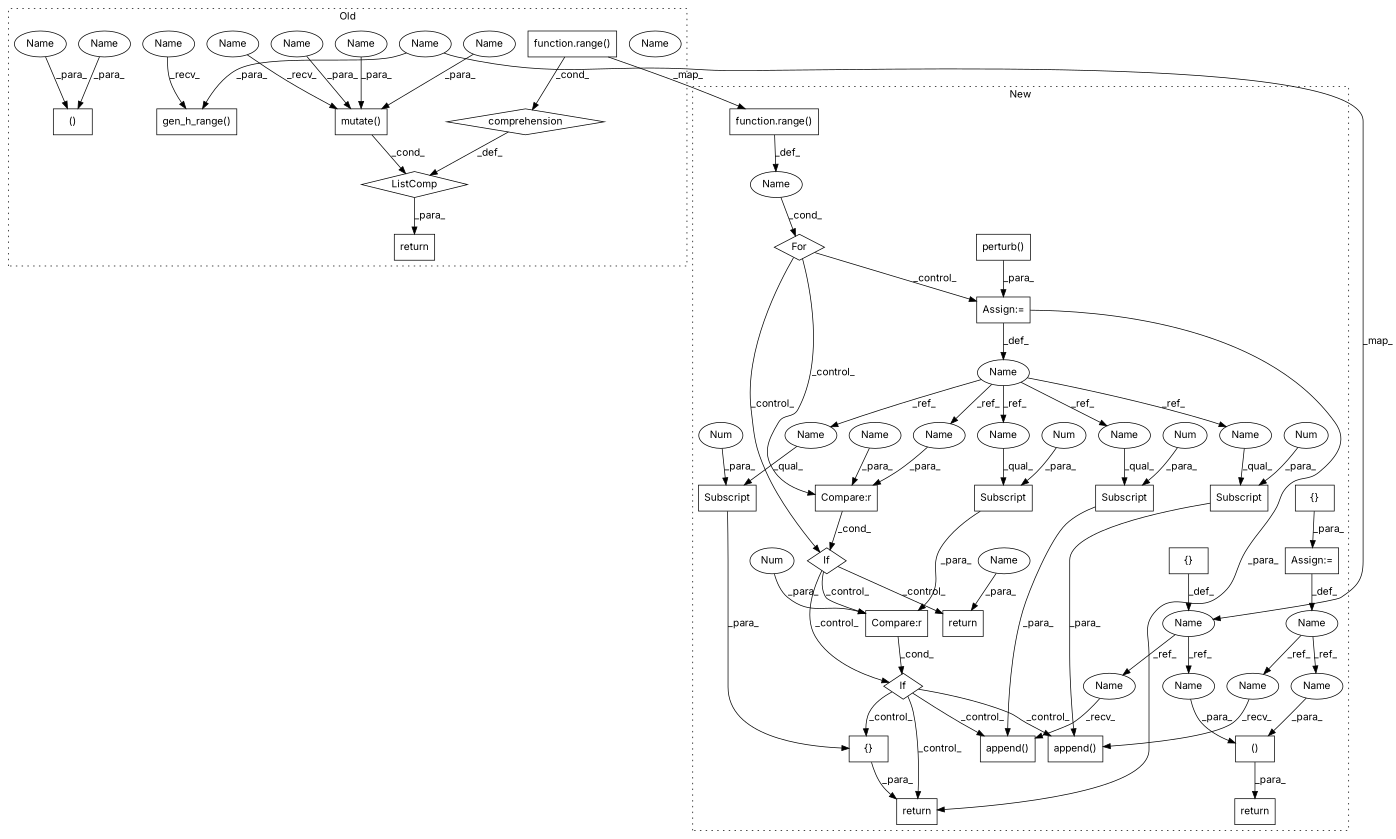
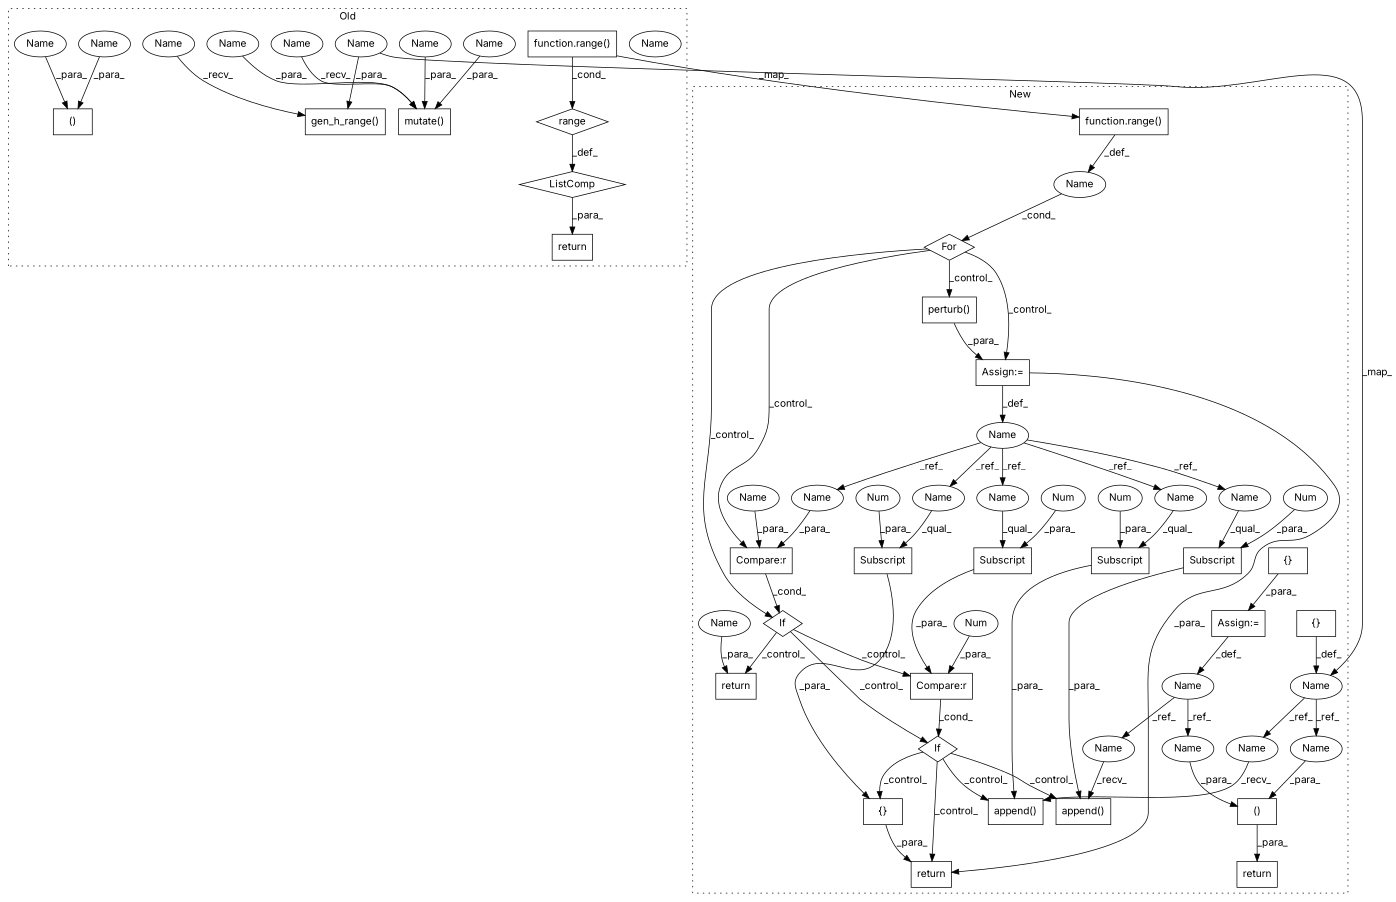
node "comprehension": label "comprehension" -> "range"
edge "mutate()" -> "ListComp": removed, label "_cond_"
edge "For" -> "perturb()": added, label "_control_"
